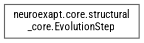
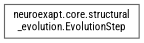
node "neuroexapt.core.structural _core.EvolutionStep": label "neuroexapt.core.structural _core.EvolutionStep" -> "neuroexapt.core.structural _evolution.EvolutionStep"
